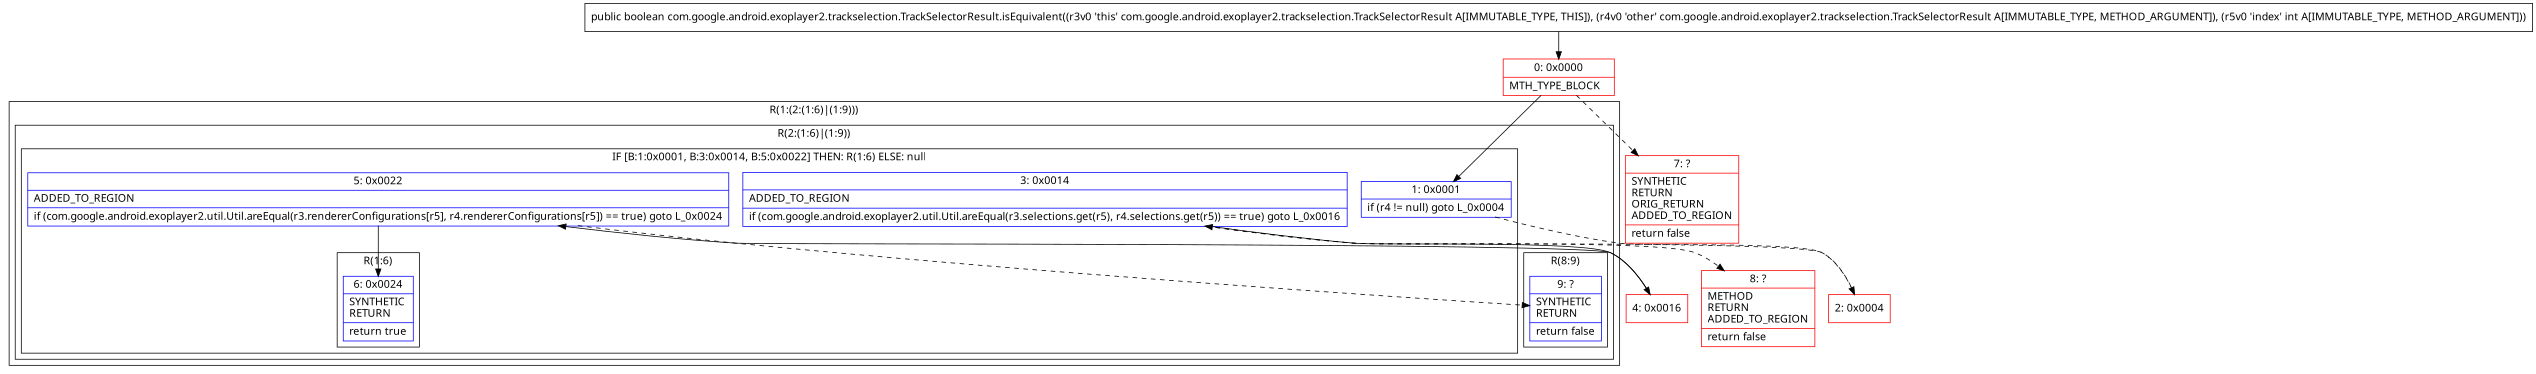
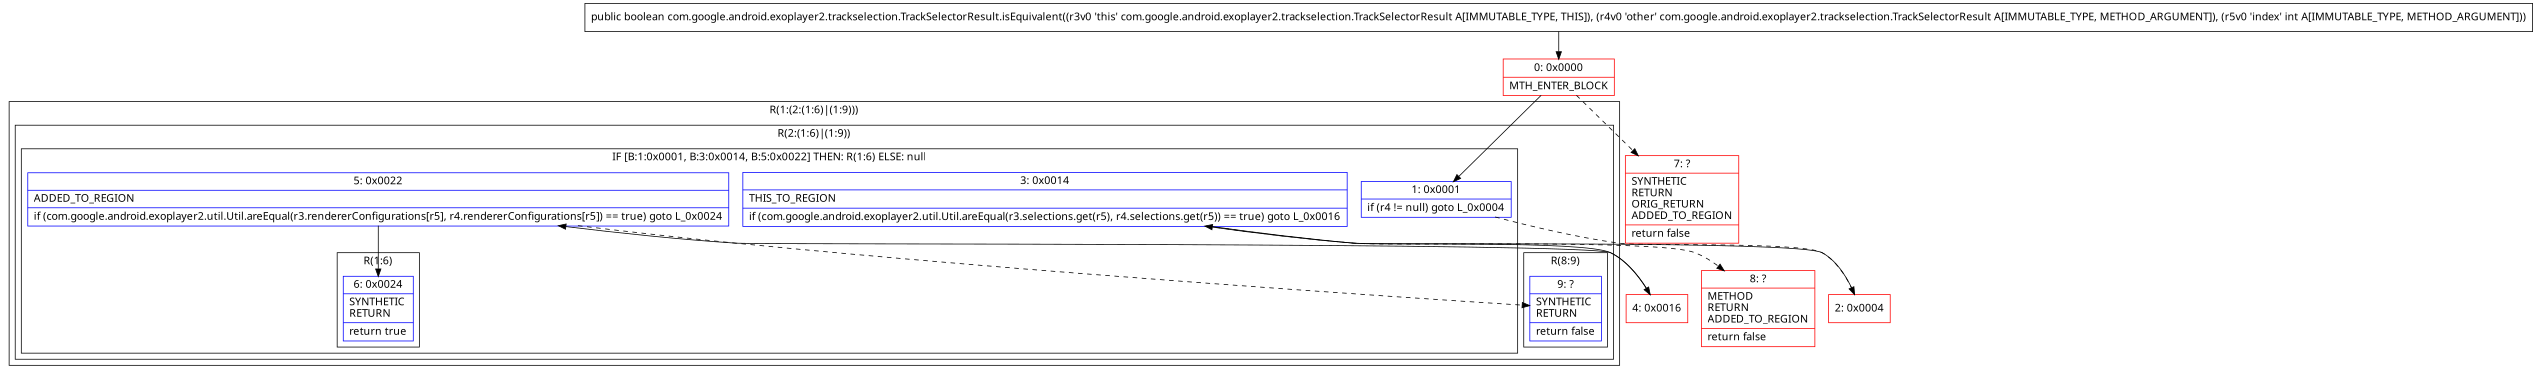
node "0: 0x0000": text "MTH_TYPE_BLOCK" -> "MTH_ENTER_BLOCK"
node "3: 0x0014": text "ADDED_TO_REGION" -> "THIS_TO_REGION"
edge "2: 0x0004" -> "3: 0x0014": style dashed -> solid
